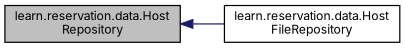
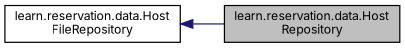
edge "learn.reservation.data.Host FileRepository" -> "learn.reservation.data.Host Repository": reversed
